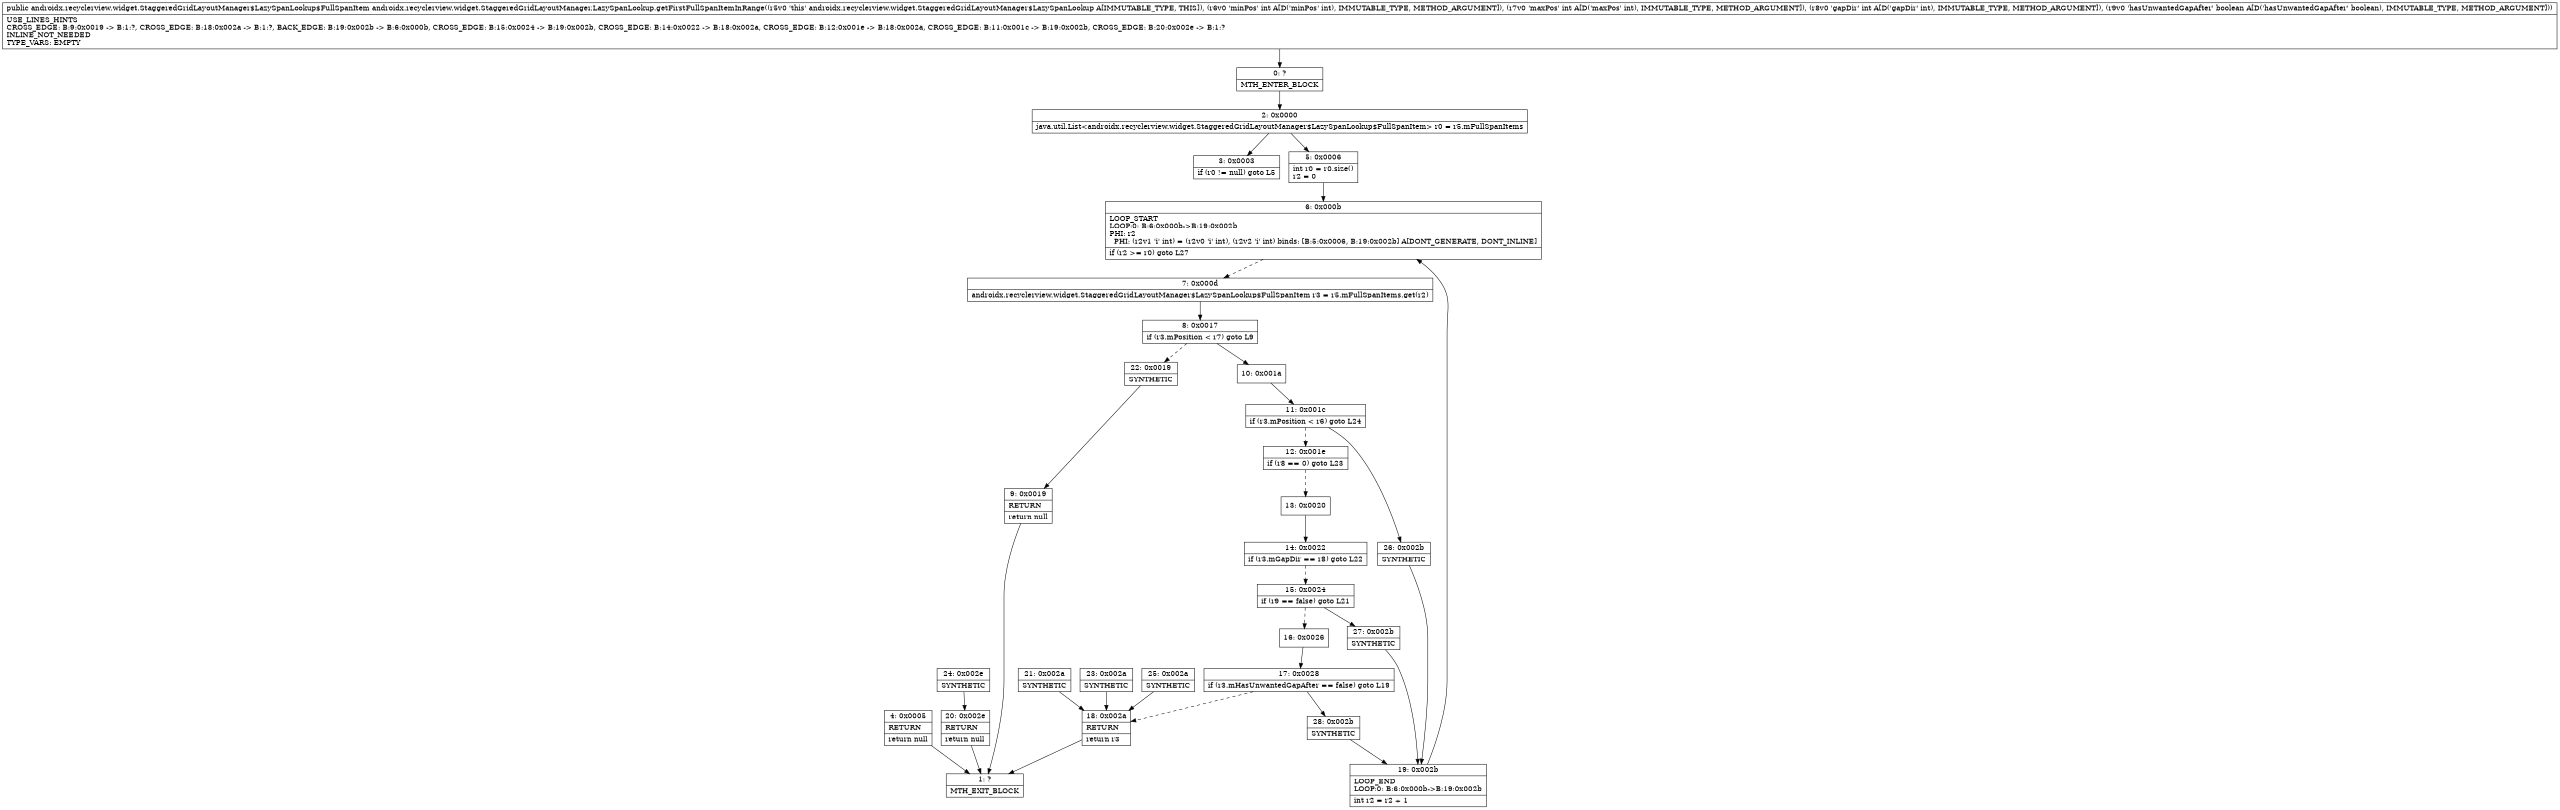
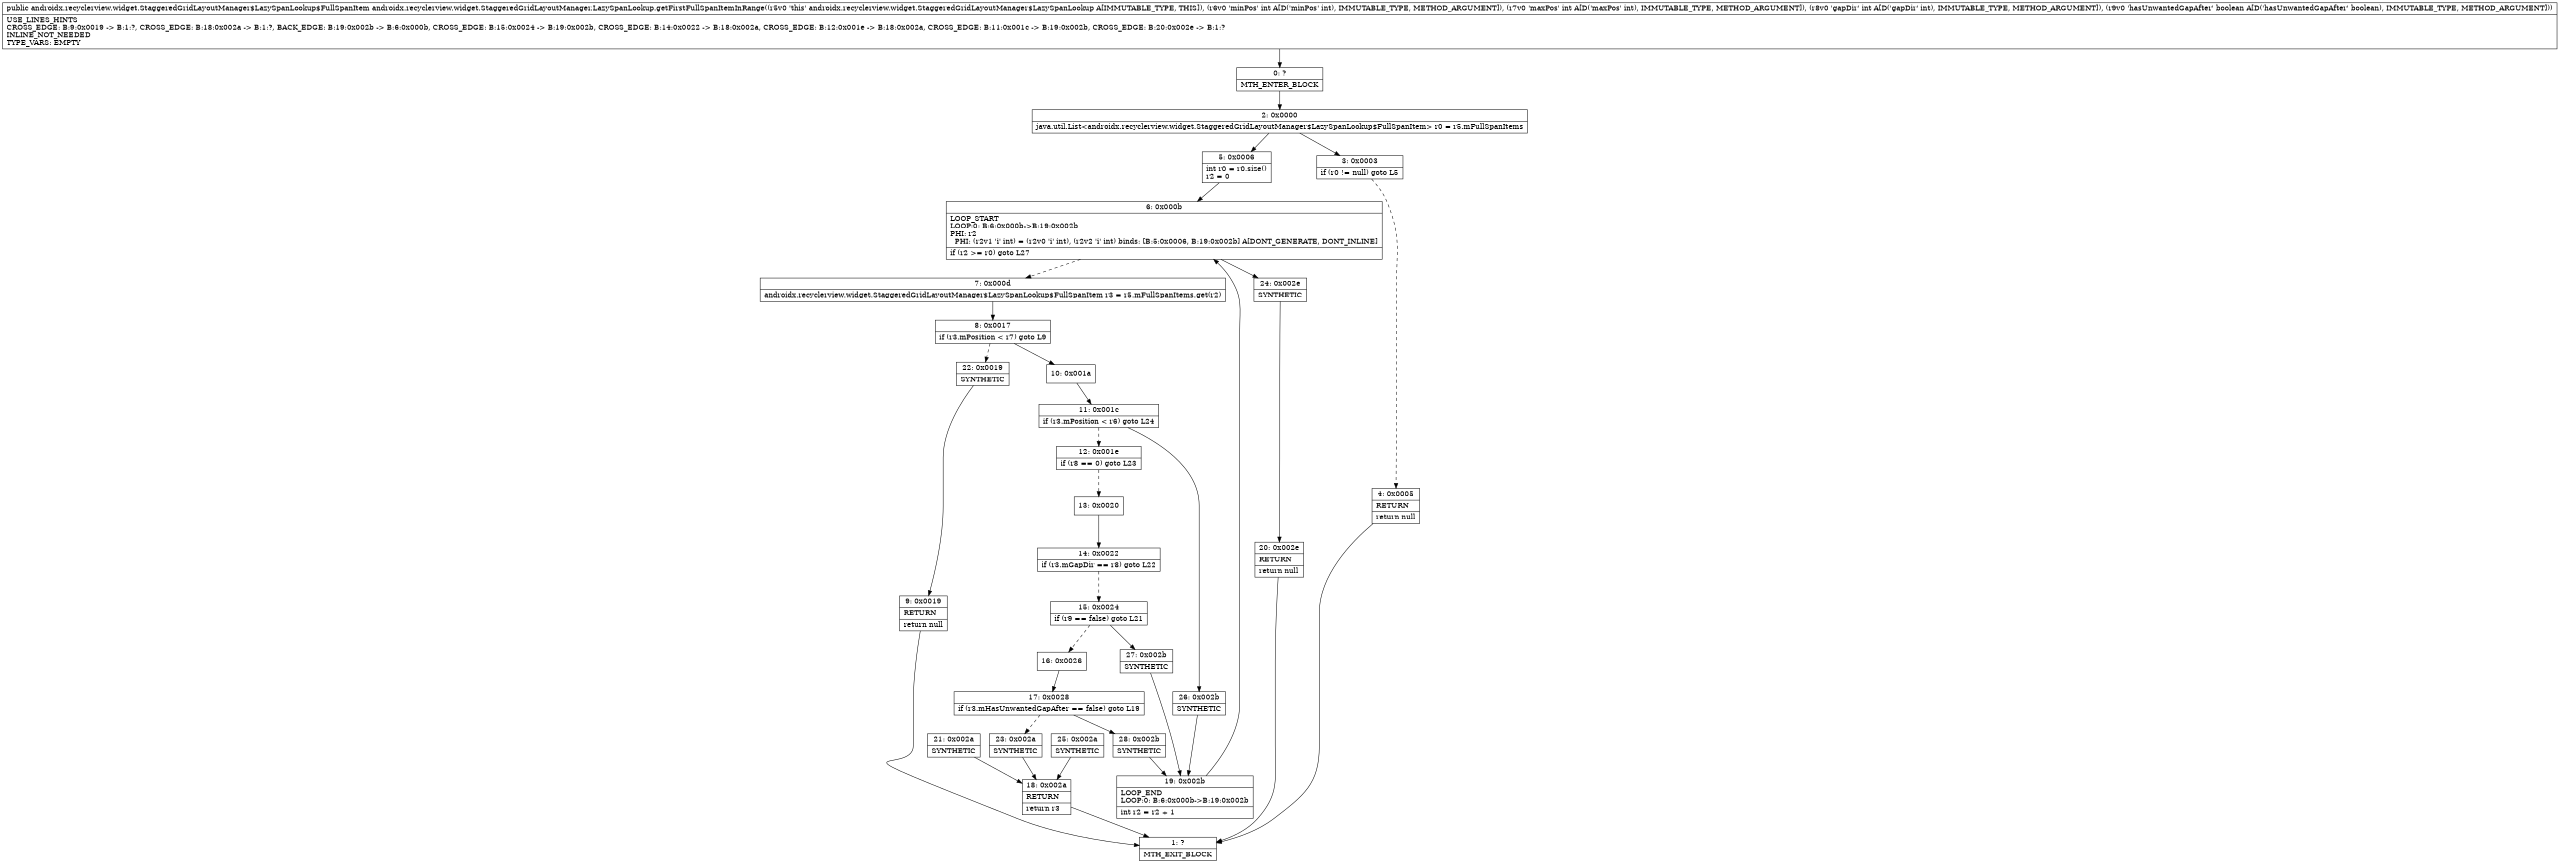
edge "6: 0x000b" -> "24: 0x002e": added
edge "3: 0x0003" -> "4: 0x0005": added
edge "17: 0x0028" -> "18: 0x002a": now "17: 0x0028" -> "23: 0x002a"
